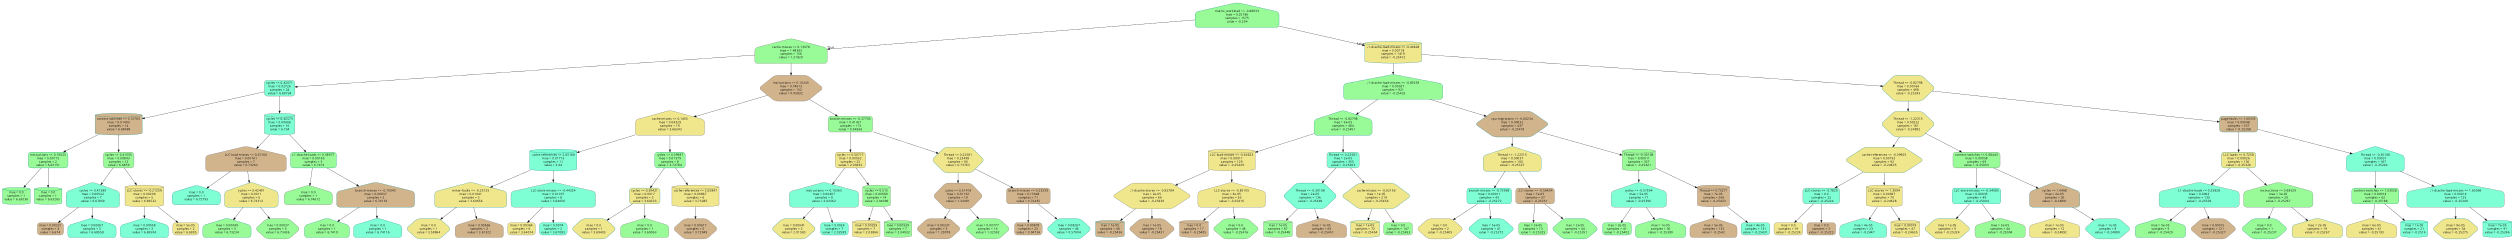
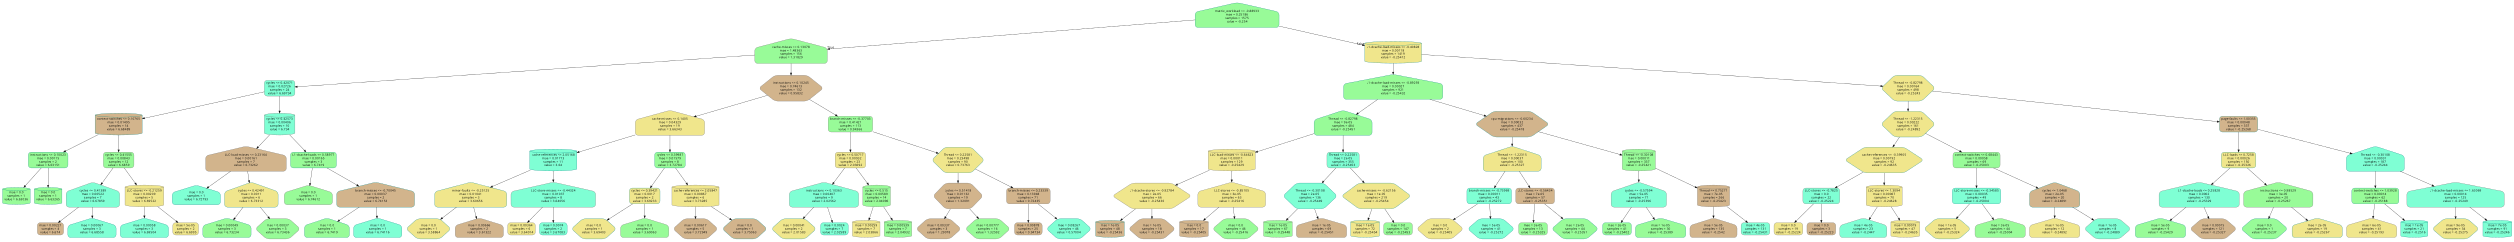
node "mae = 0.0 samples = 1 value = 3.75063": added
